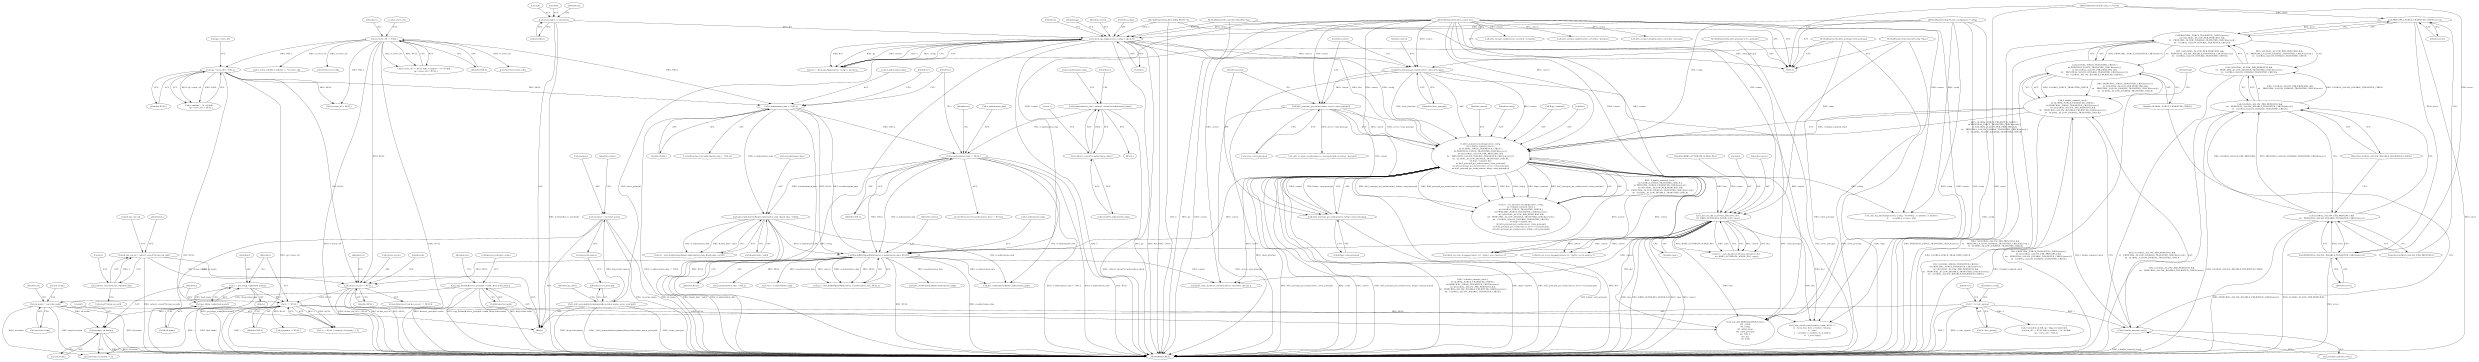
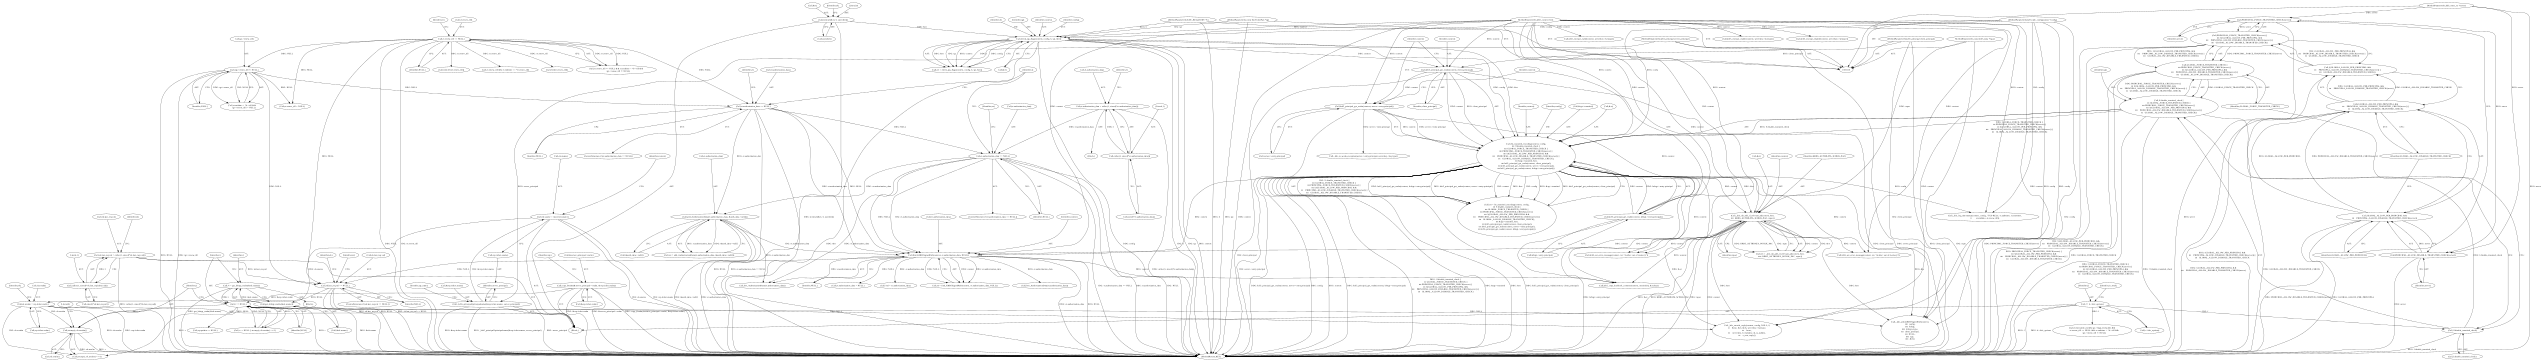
node "(Call,&rep.ticket.sname)": added
edge "(Call,sizeof(*ek.last_req.val))" -> "(Call,calloc(1, sizeof(*ek.last_replykey.val)))": added, label "AST:"
